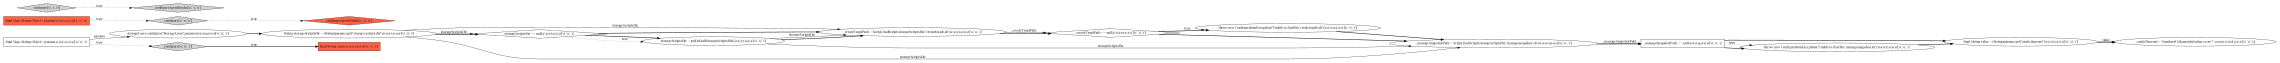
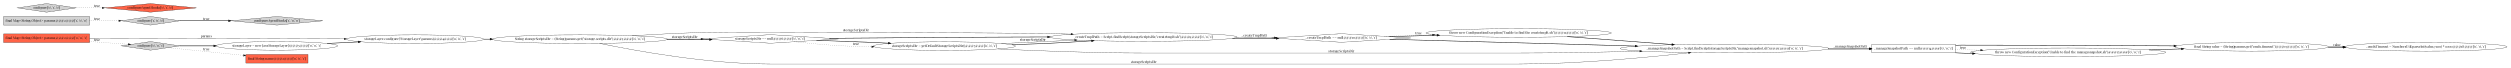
node "configureAgentHooks['0', '1', '0']": fillcolor lightgray -> tomato
node "final Map<String,Object> params@@@2@@@['1', '0', '0']": fillcolor tomato -> lightgray
edge "configure['1', '0', '0']" -> "configureAgentHooks['1', '0', '0']": style dotted -> bold
node "configureAgentHooks['1', '0', '0']": fillcolor tomato -> lightgray
node "final Map<String,Object> params@@@2@@@['0', '0', '1']": fillcolor white -> tomato
node "storageLayer = new JavaStorageLayer()@@@3@@@['0', '0', '1']": added
edge "configure['0', '0', '1']" -> "final String name@@@2@@@['0', '0', '1']": style bold -> dotted
